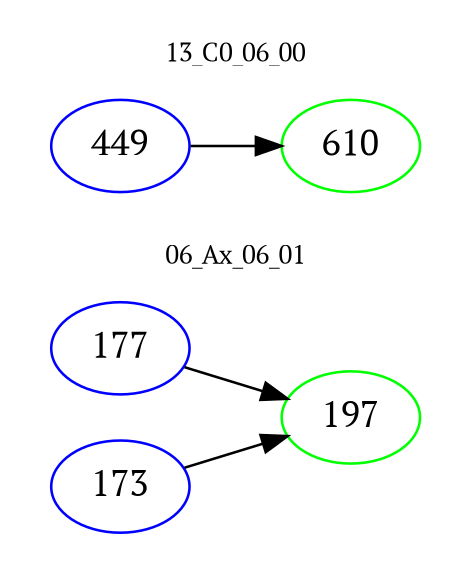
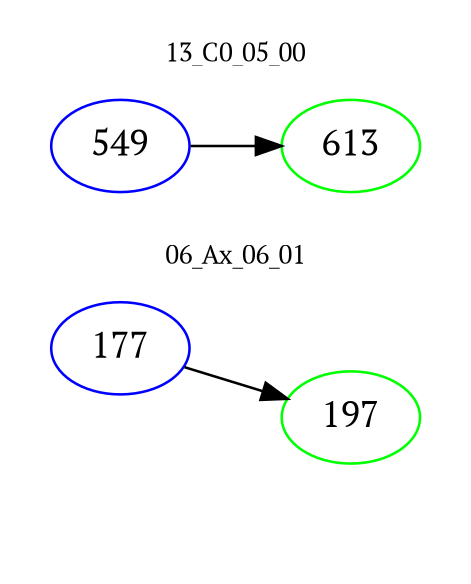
cluster "13_C0_06_00": label "13_C0_06_00" -> "13_C0_05_00"
node "449": label "449" -> "549"
node "610": label "610" -> "613"
node "173": removed
